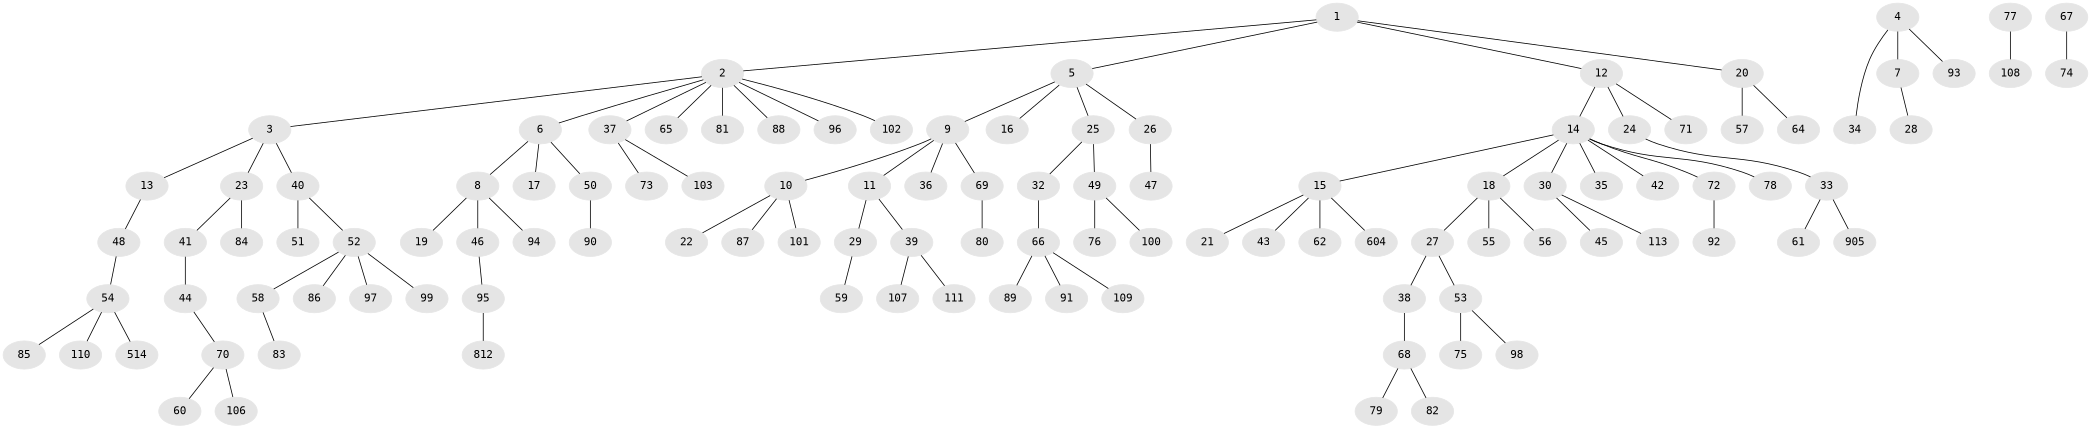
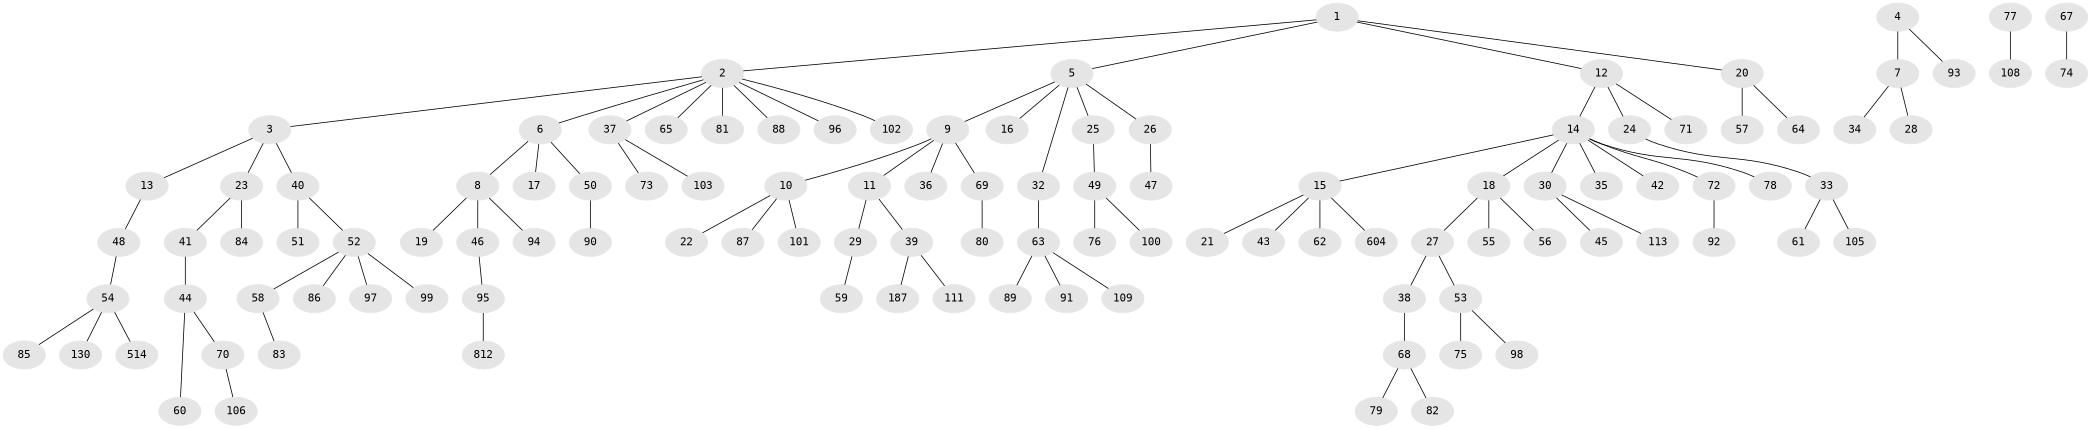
edge "4" -- "34": now "7" -- "34"
edge "25" -- "32": now "5" -- "32"
node "66": label "66" -> "63"
node "905": label "905" -> "105"
node "107": label "107" -> "187"
node "110": label "110" -> "130"
edge "70" -- "60": now "44" -- "60"
